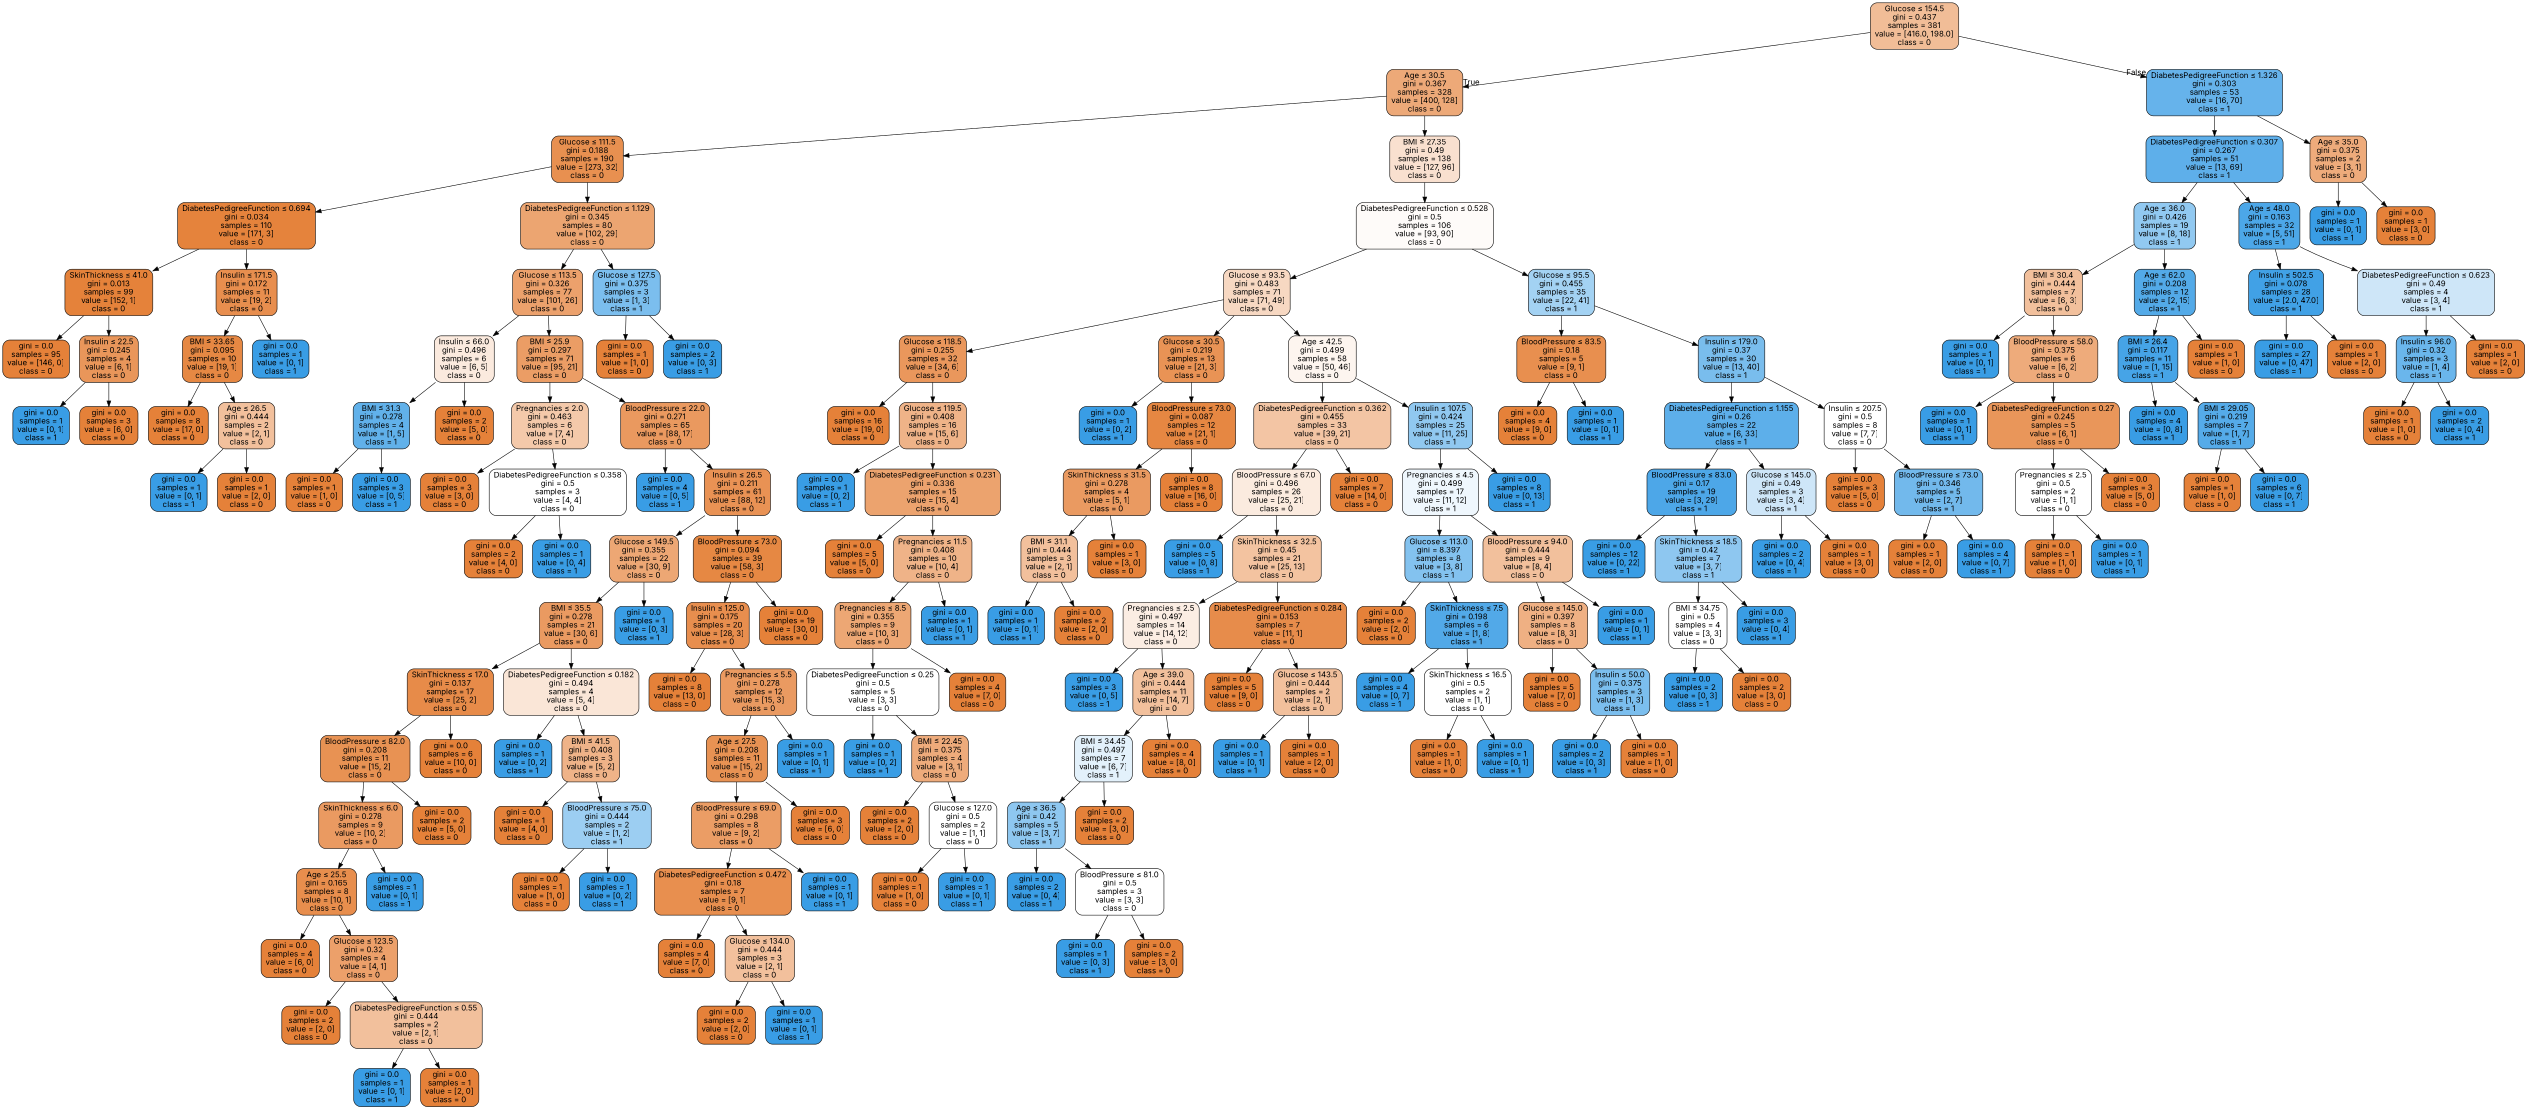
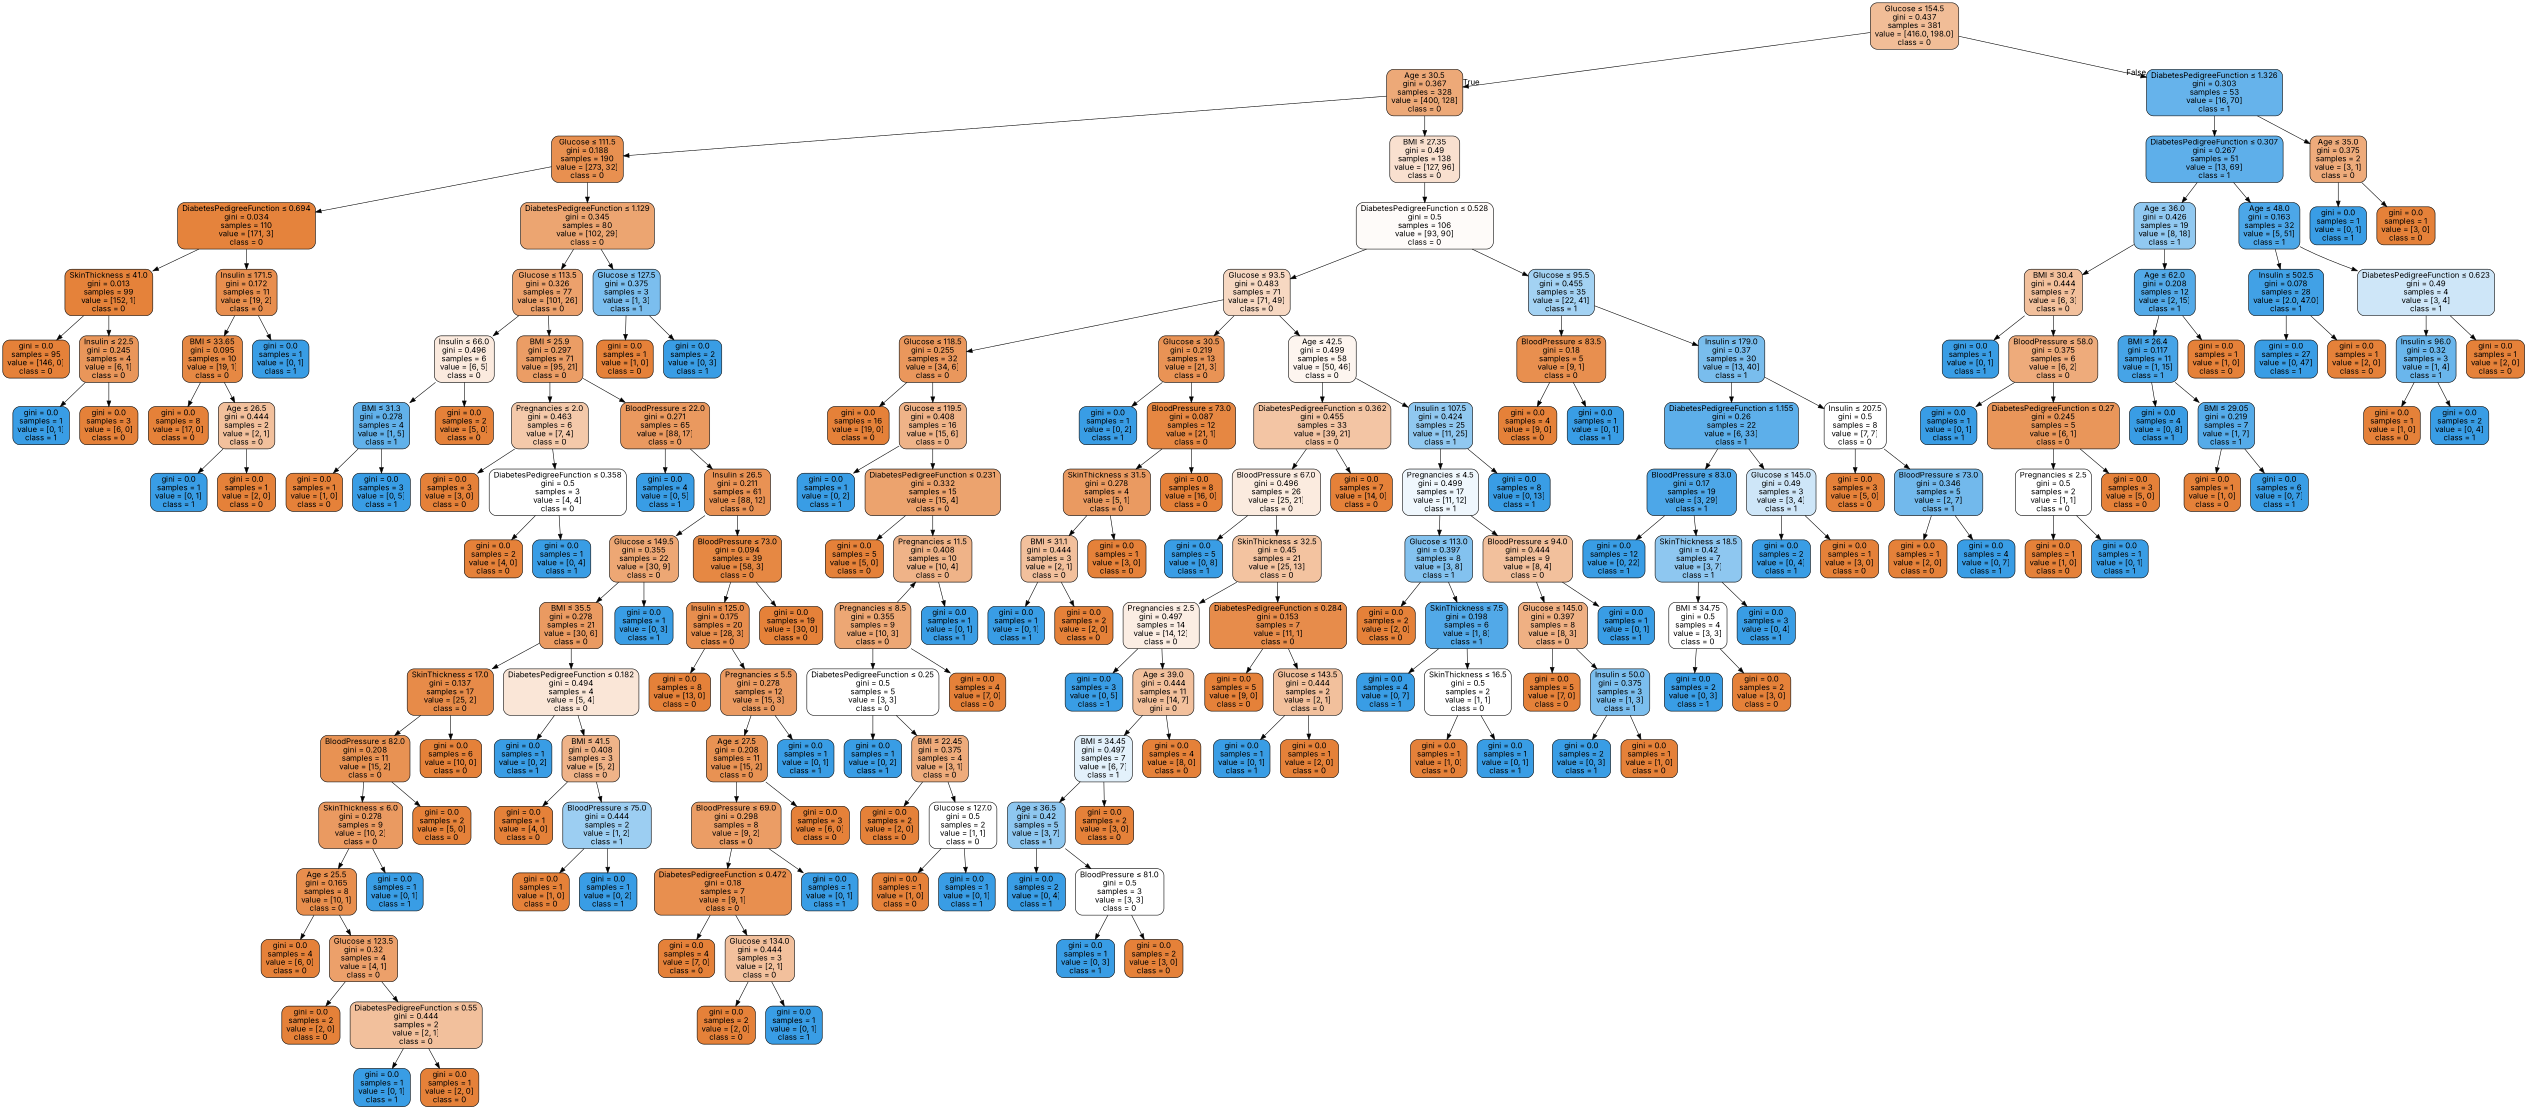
node "DiabetesPedigreeFunction ≤ 0.231": text "gini = 0.336" -> "gini = 0.332"
node "Glucose ≤ 113.0": text "gini = 8.397" -> "gini = 0.397"
edge "Pregnancies ≤ 11.5" -> "Pregnancies ≤ 8.5": reversed
